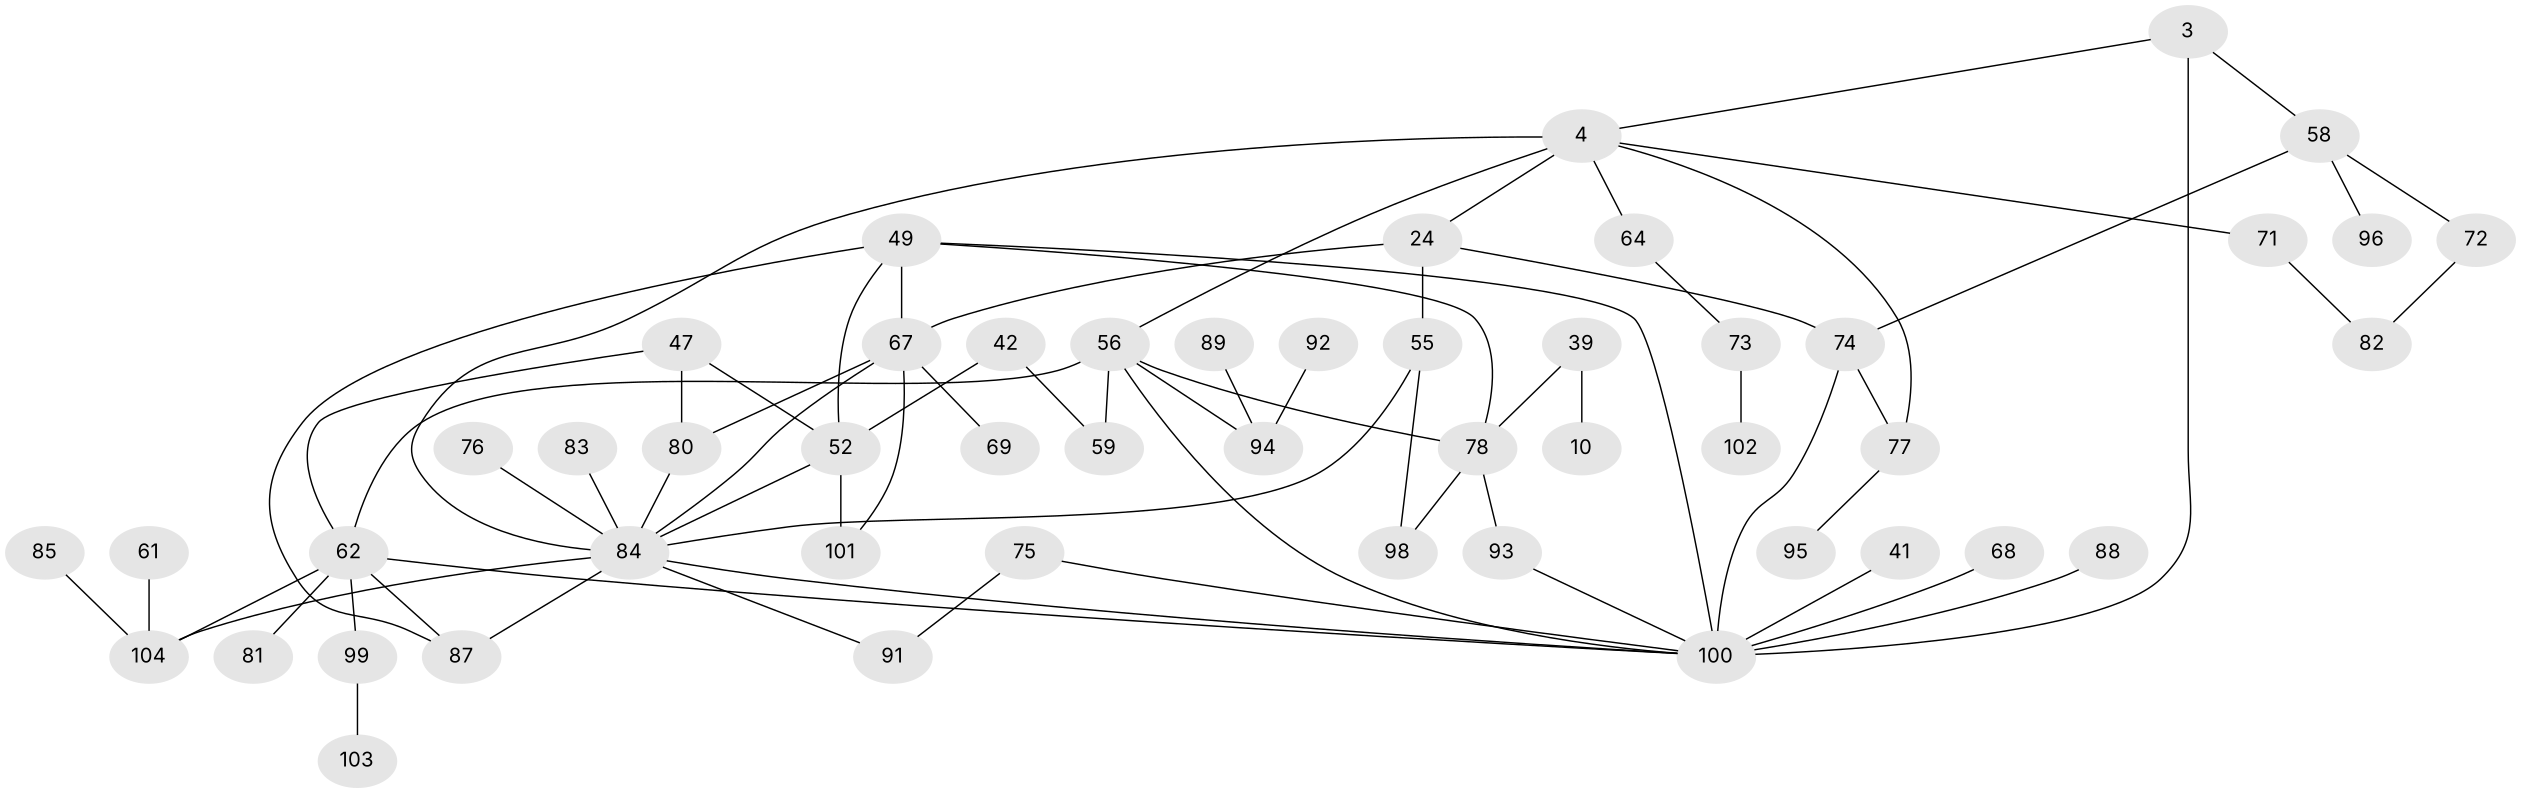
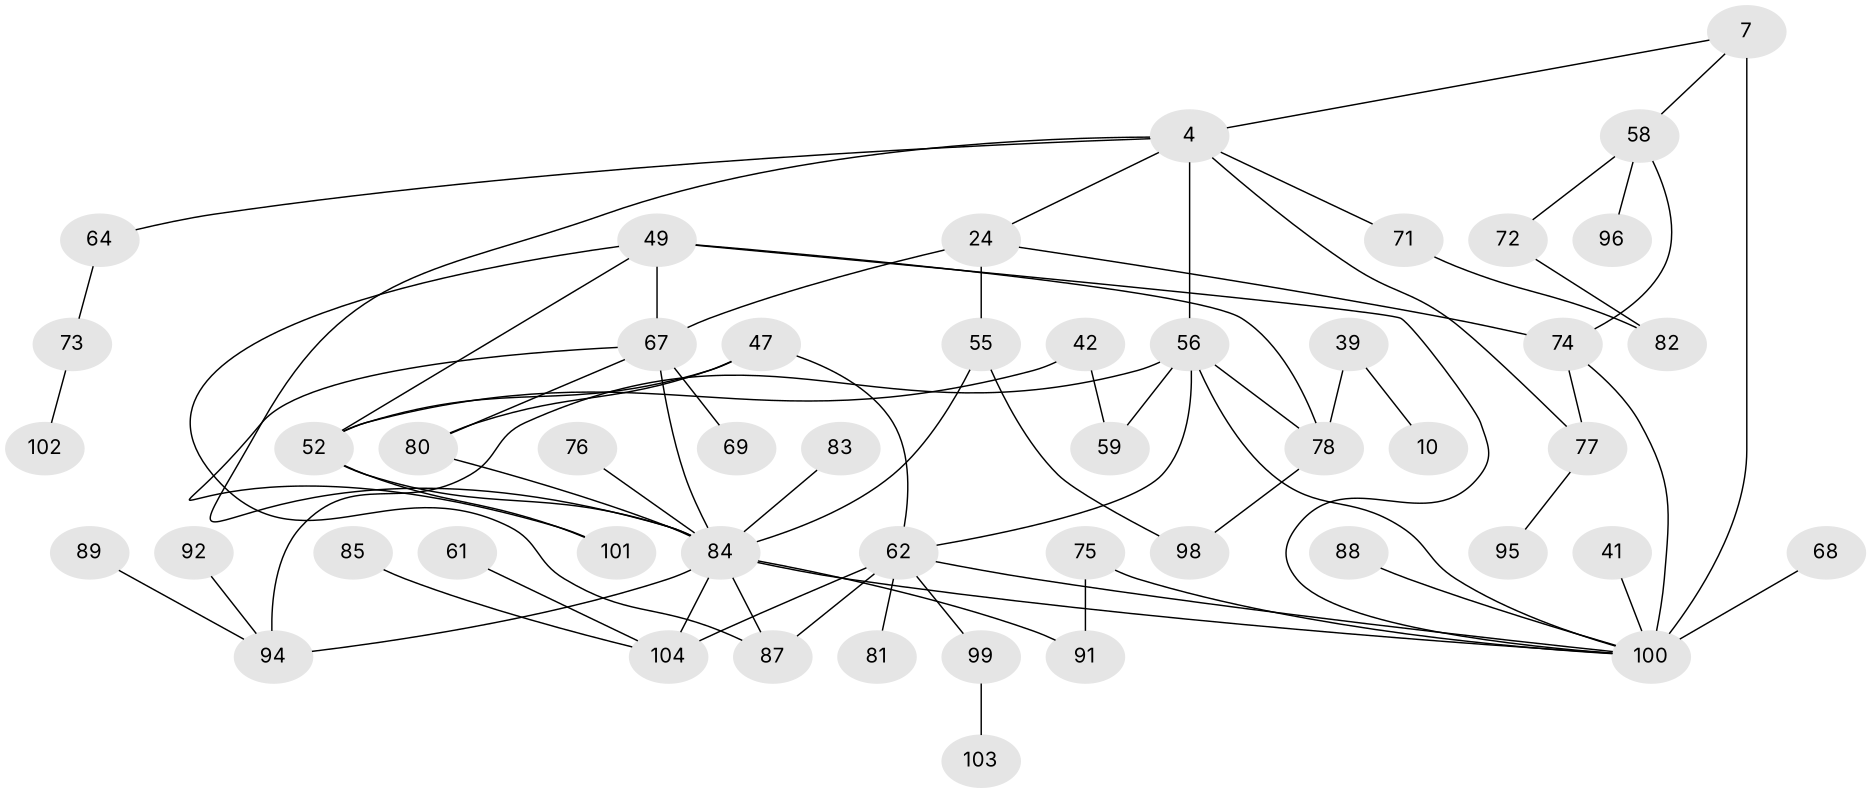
node "3": label "3" -> "7"
node "93": removed
edge "84" -- "94": added
